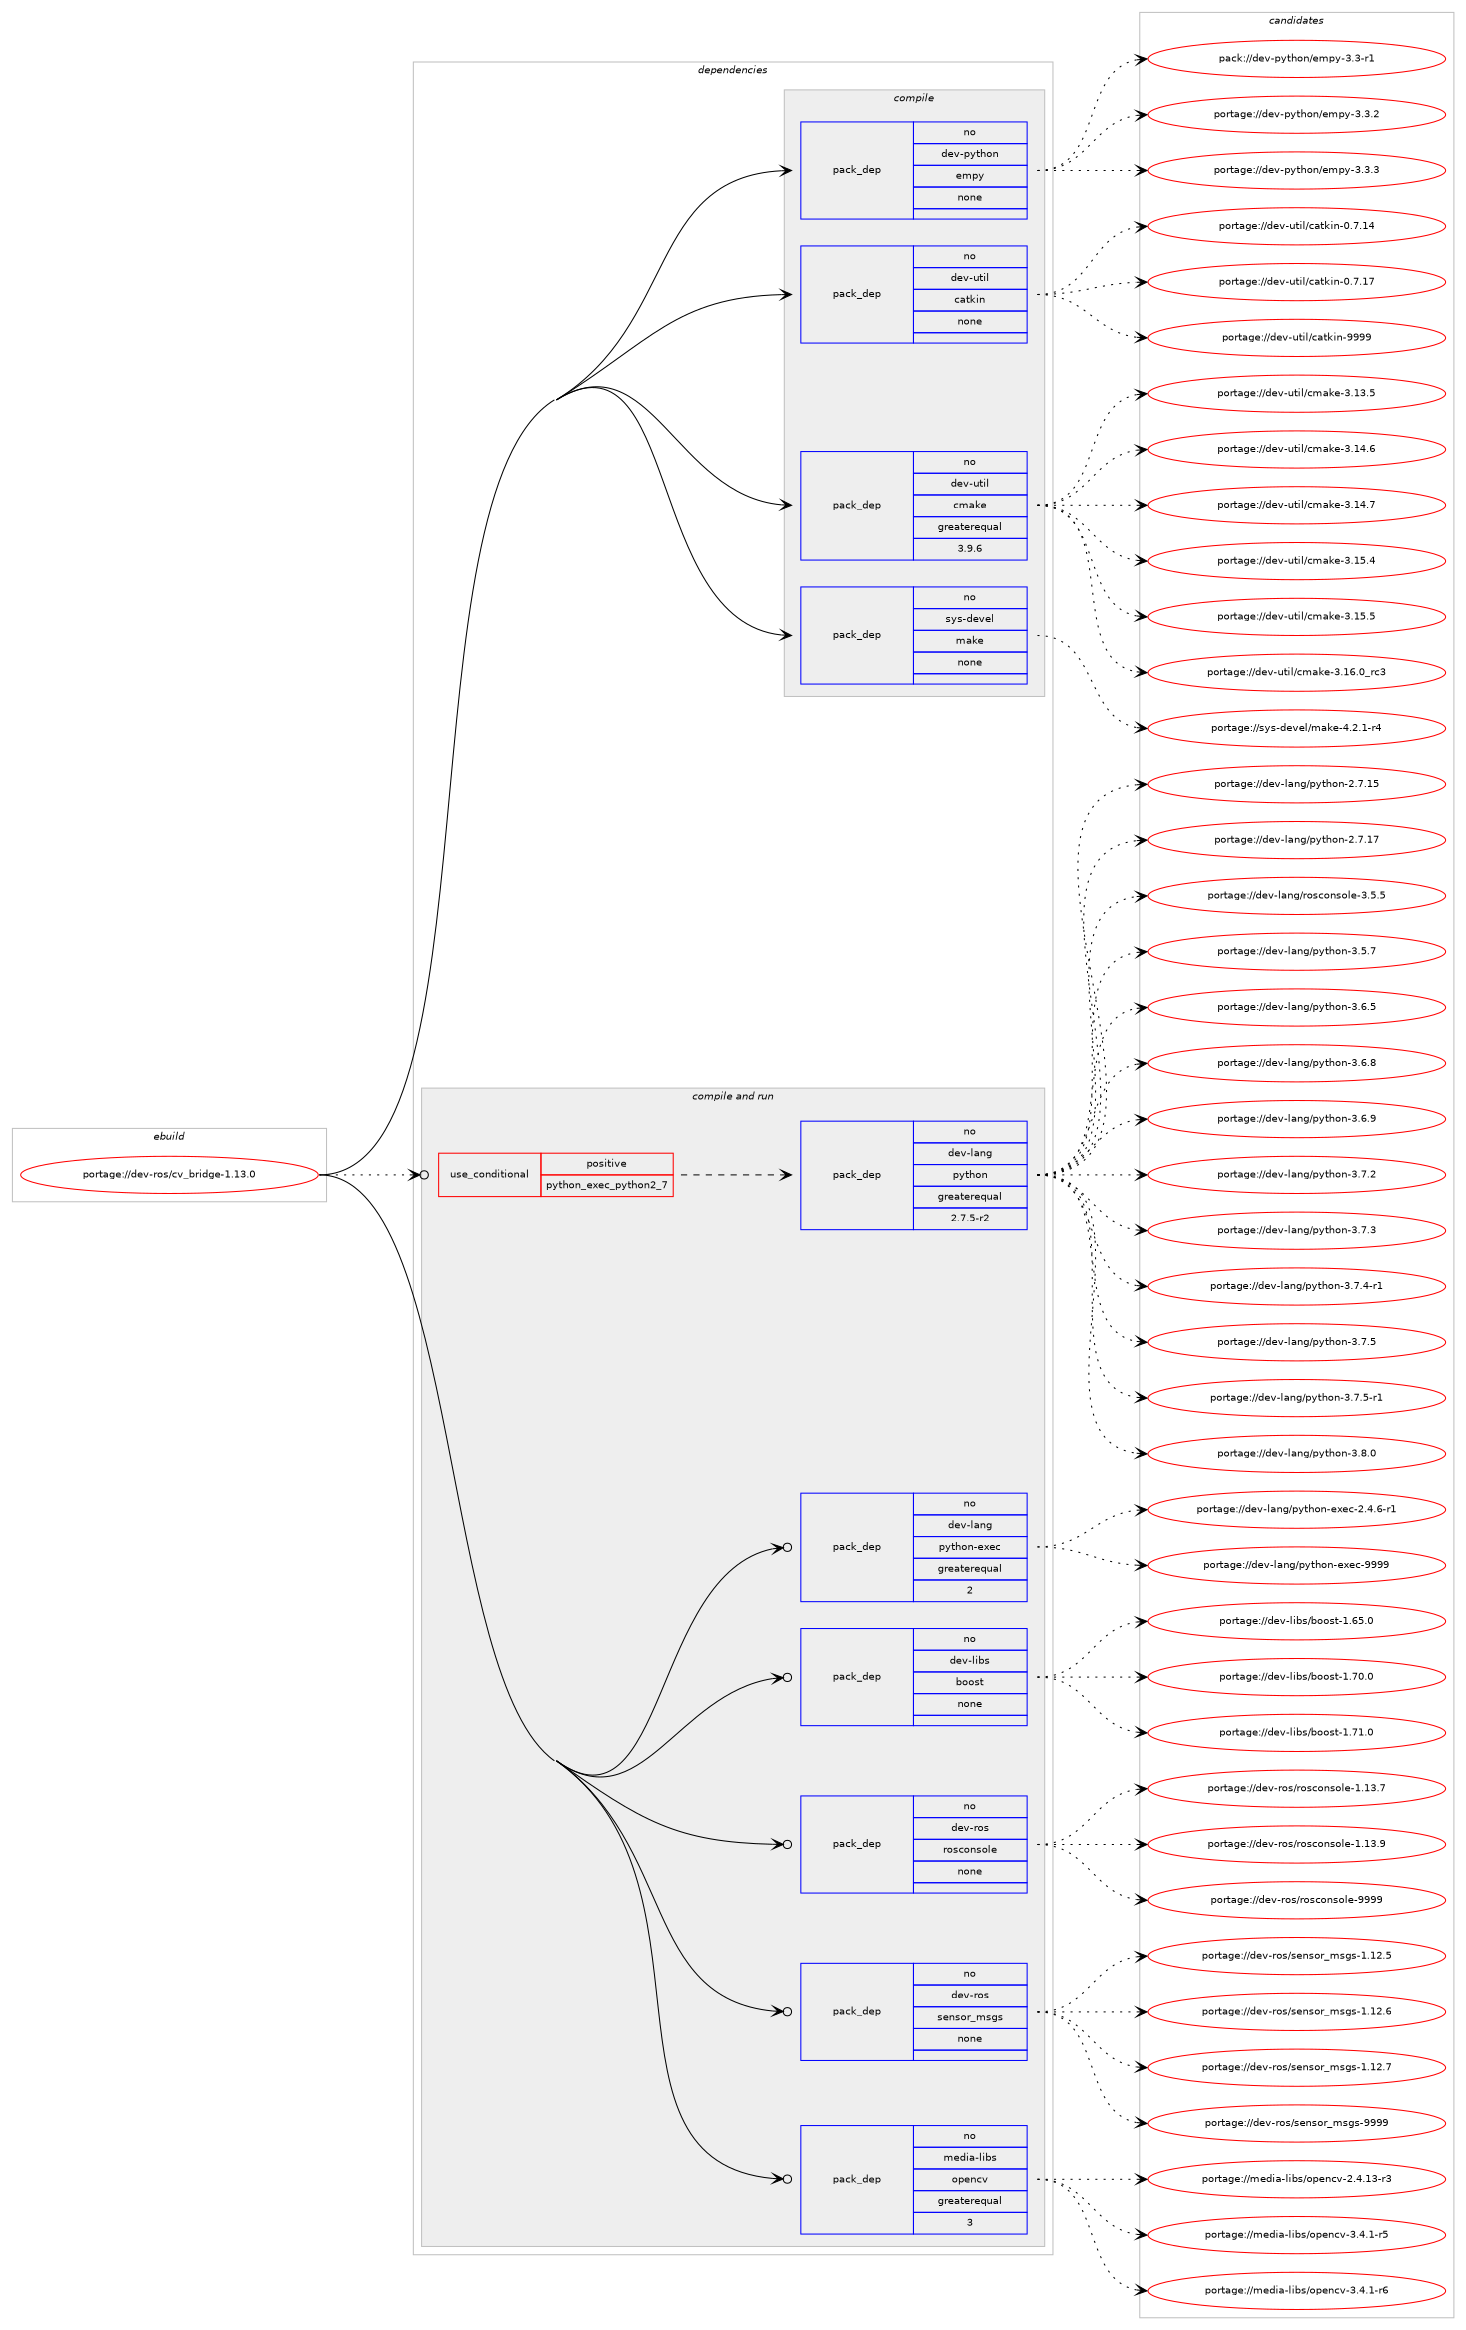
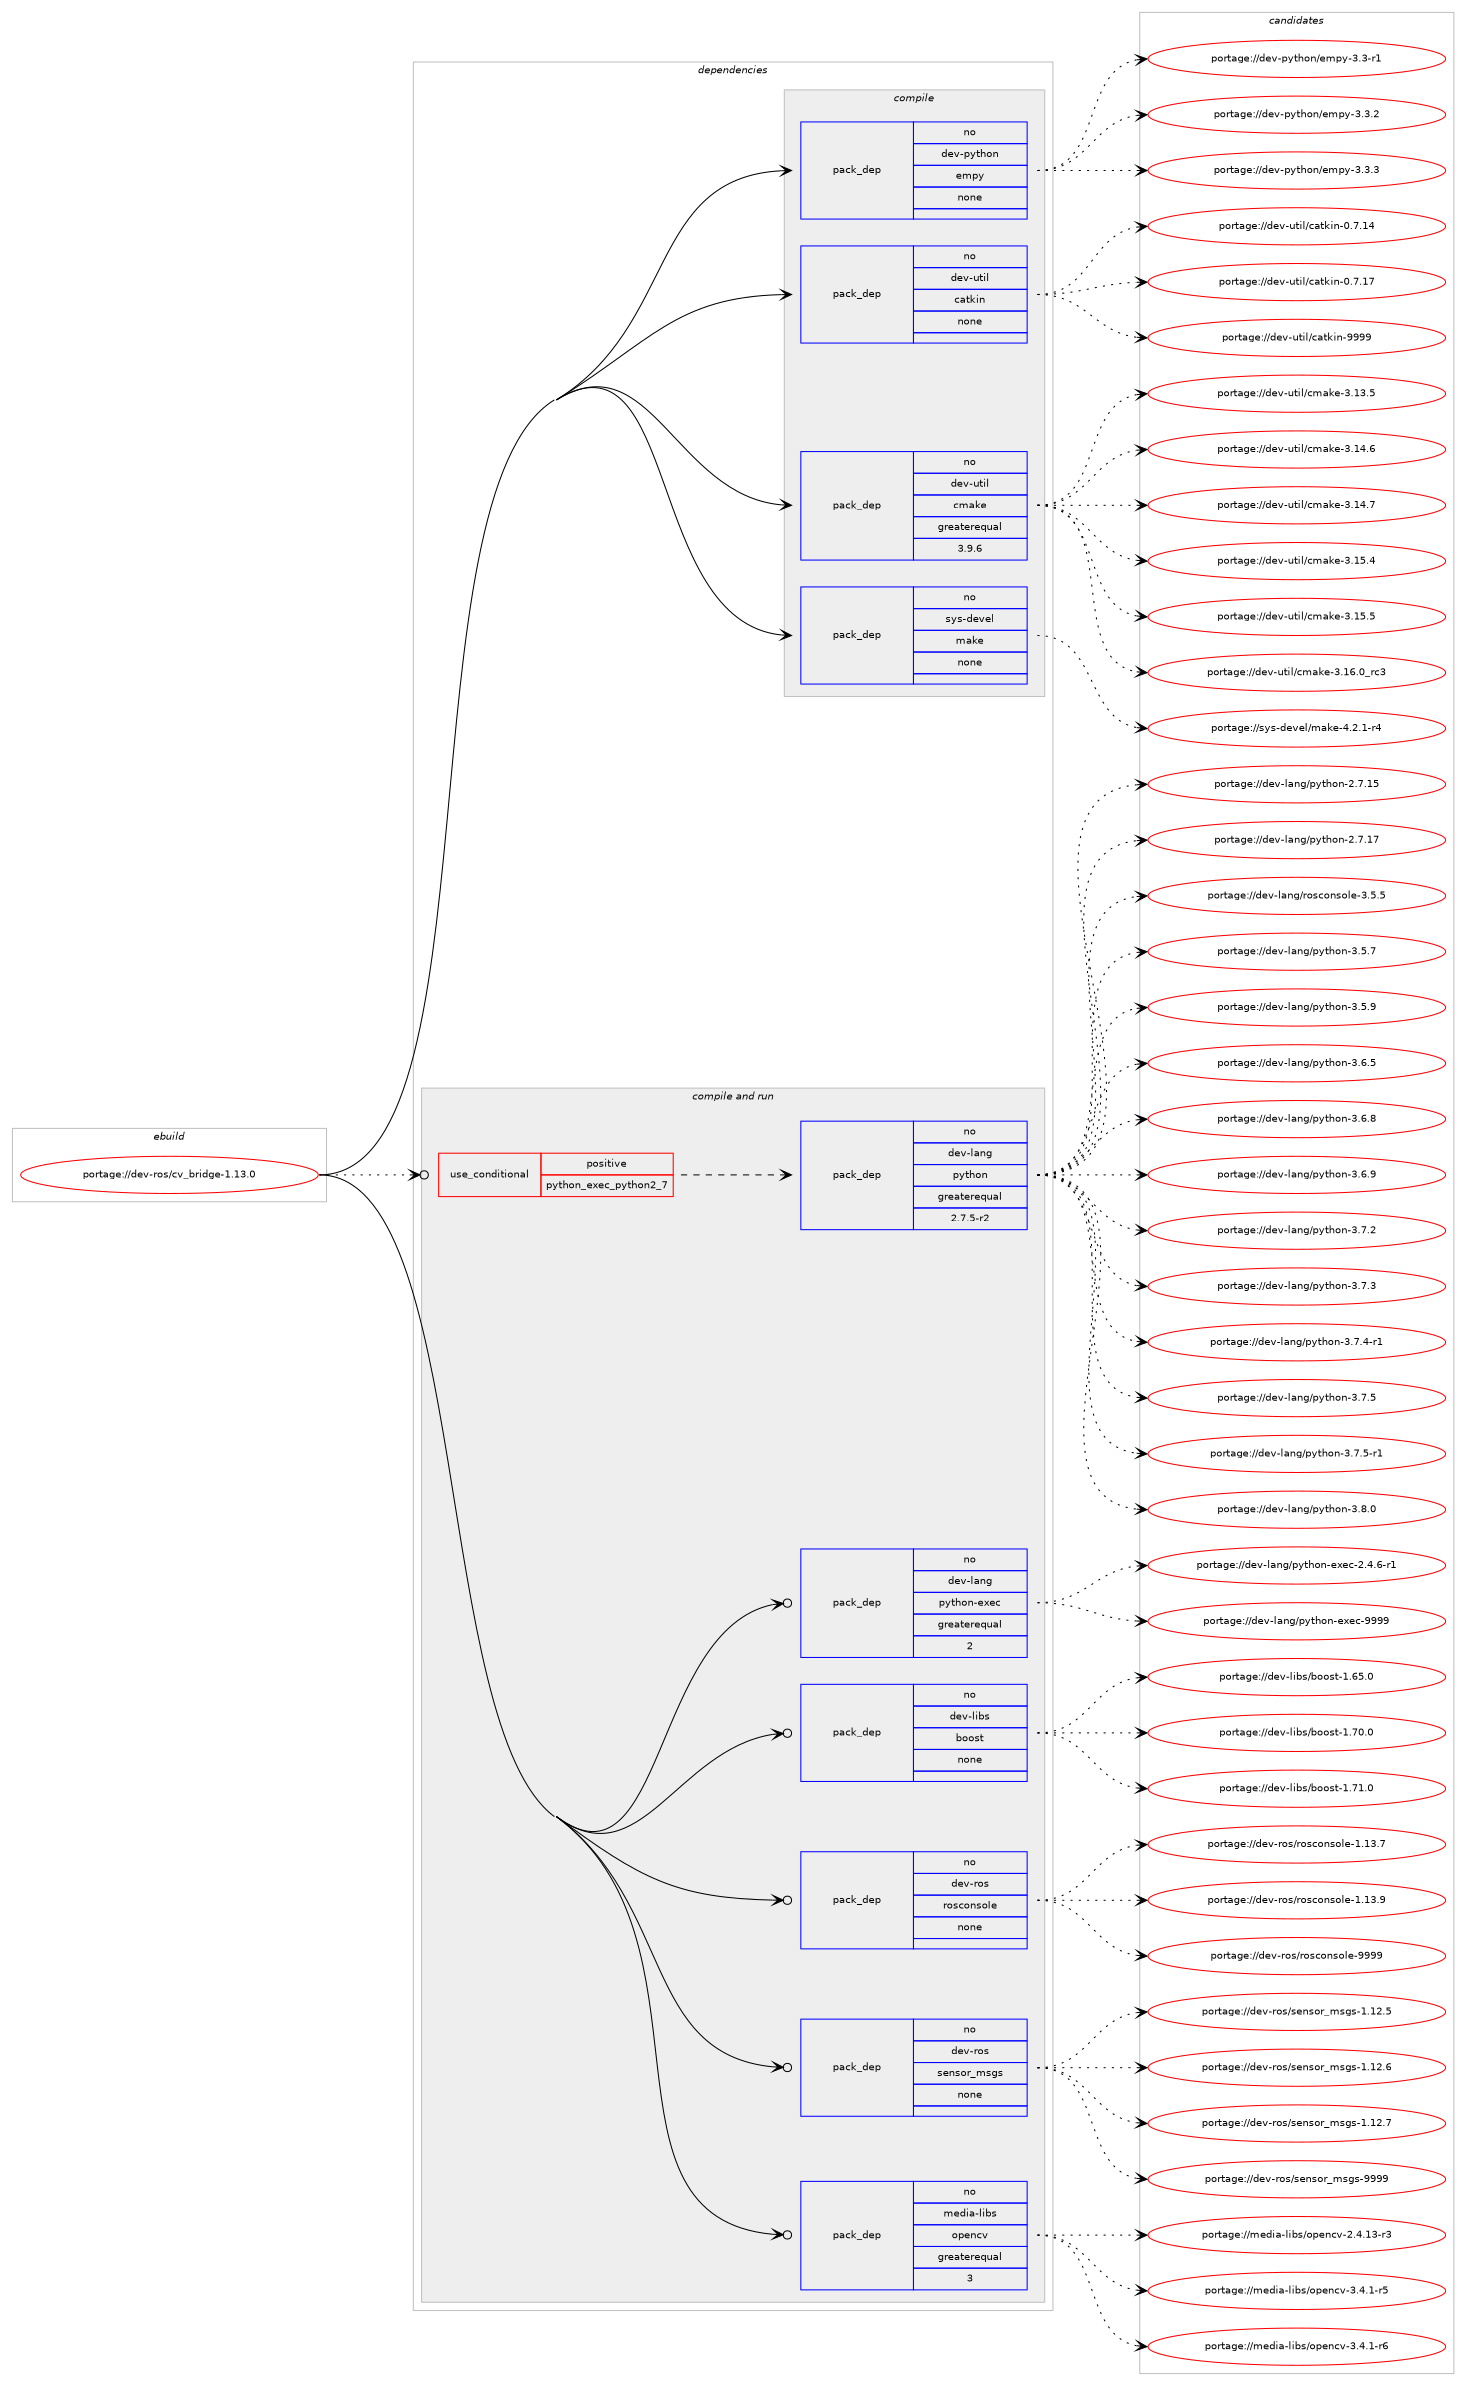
node "pack://dev-python/empy-3.3-r1": label "pack://dev-python/empy-3.3-r1" -> "portage://dev-python/empy-3.3-r1"
node "portage://dev-lang/python-3.5.9": added
